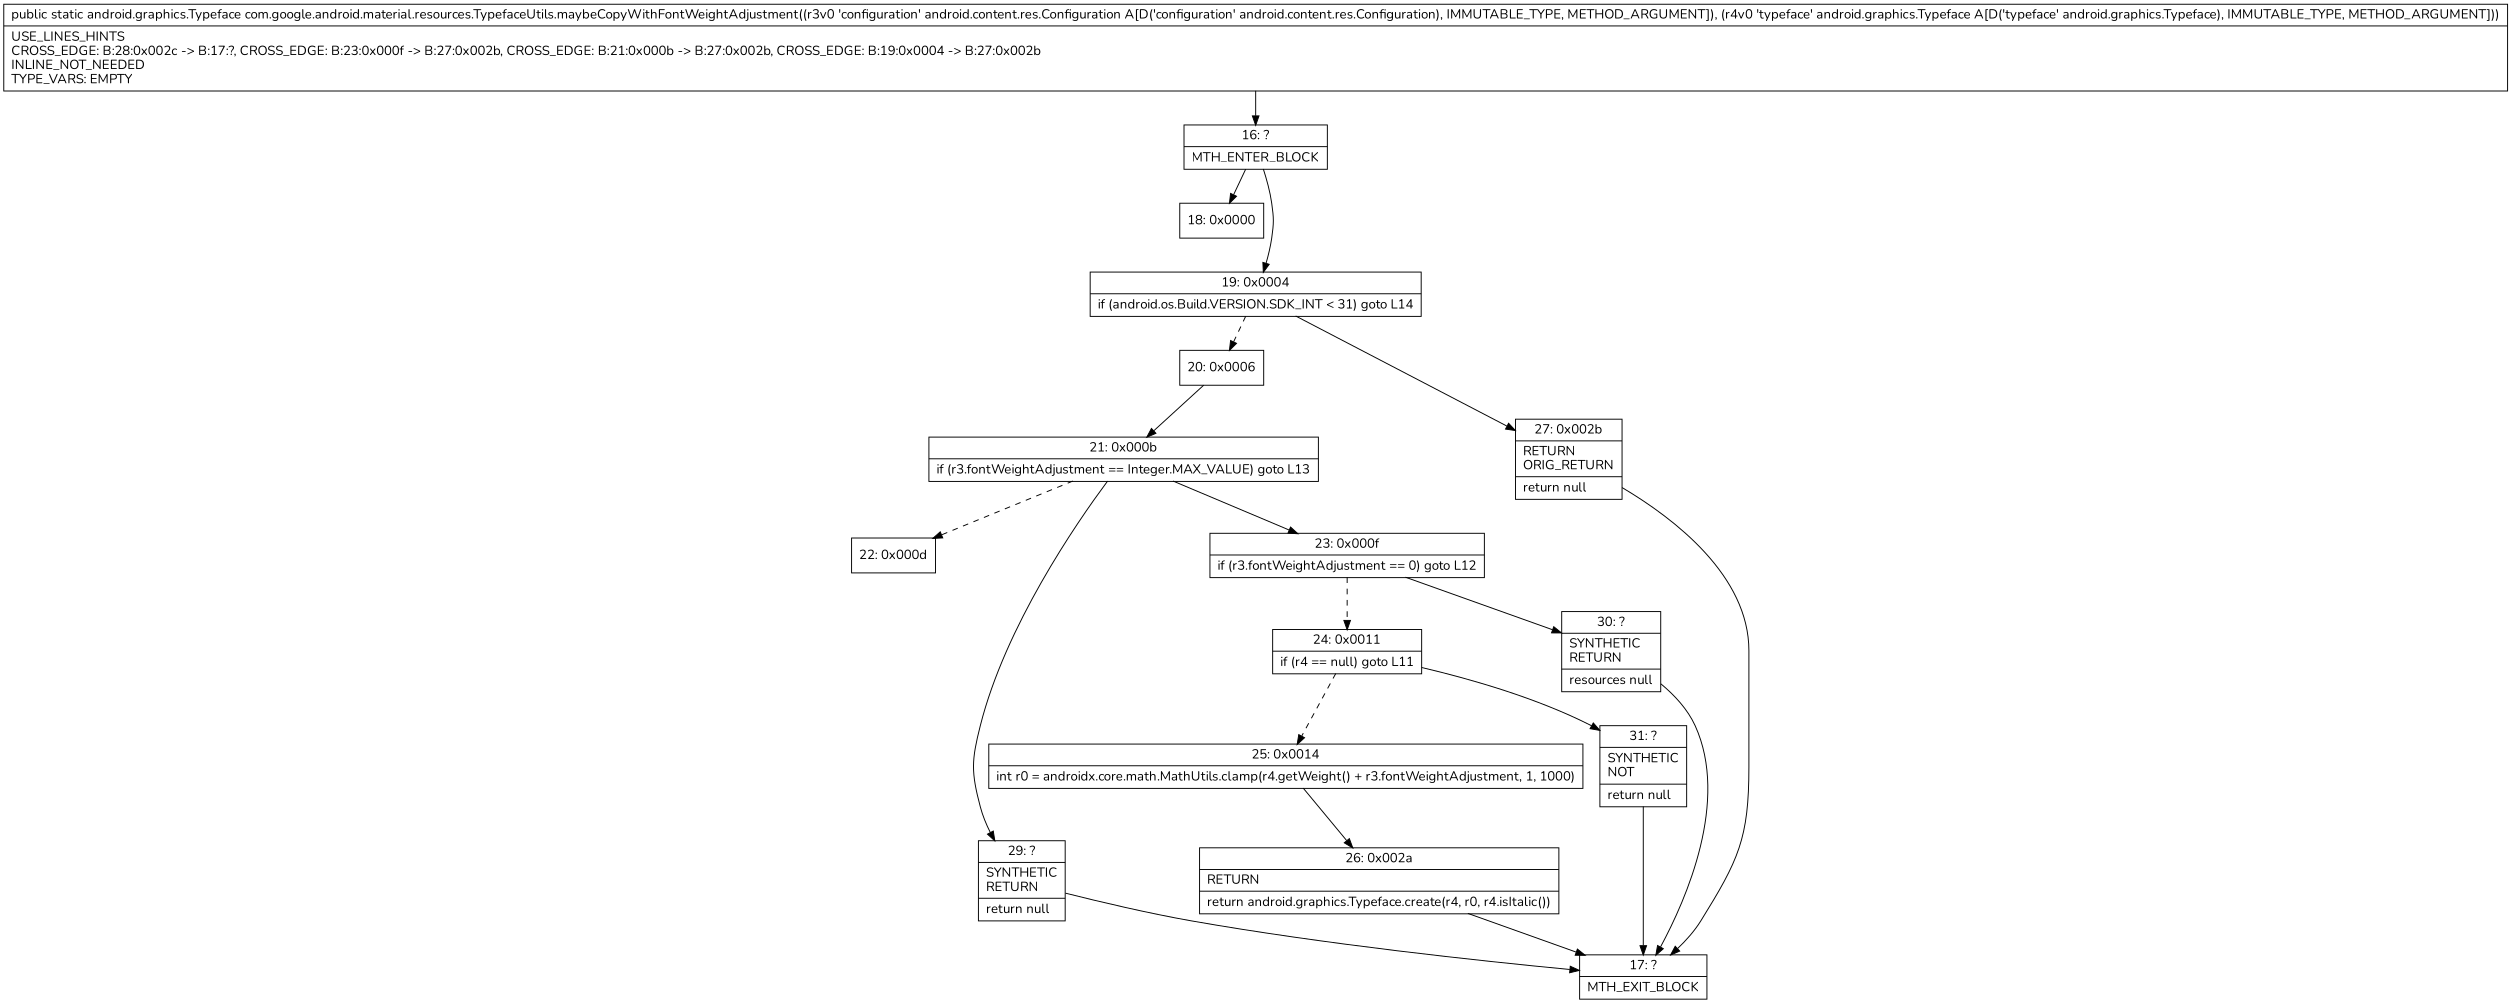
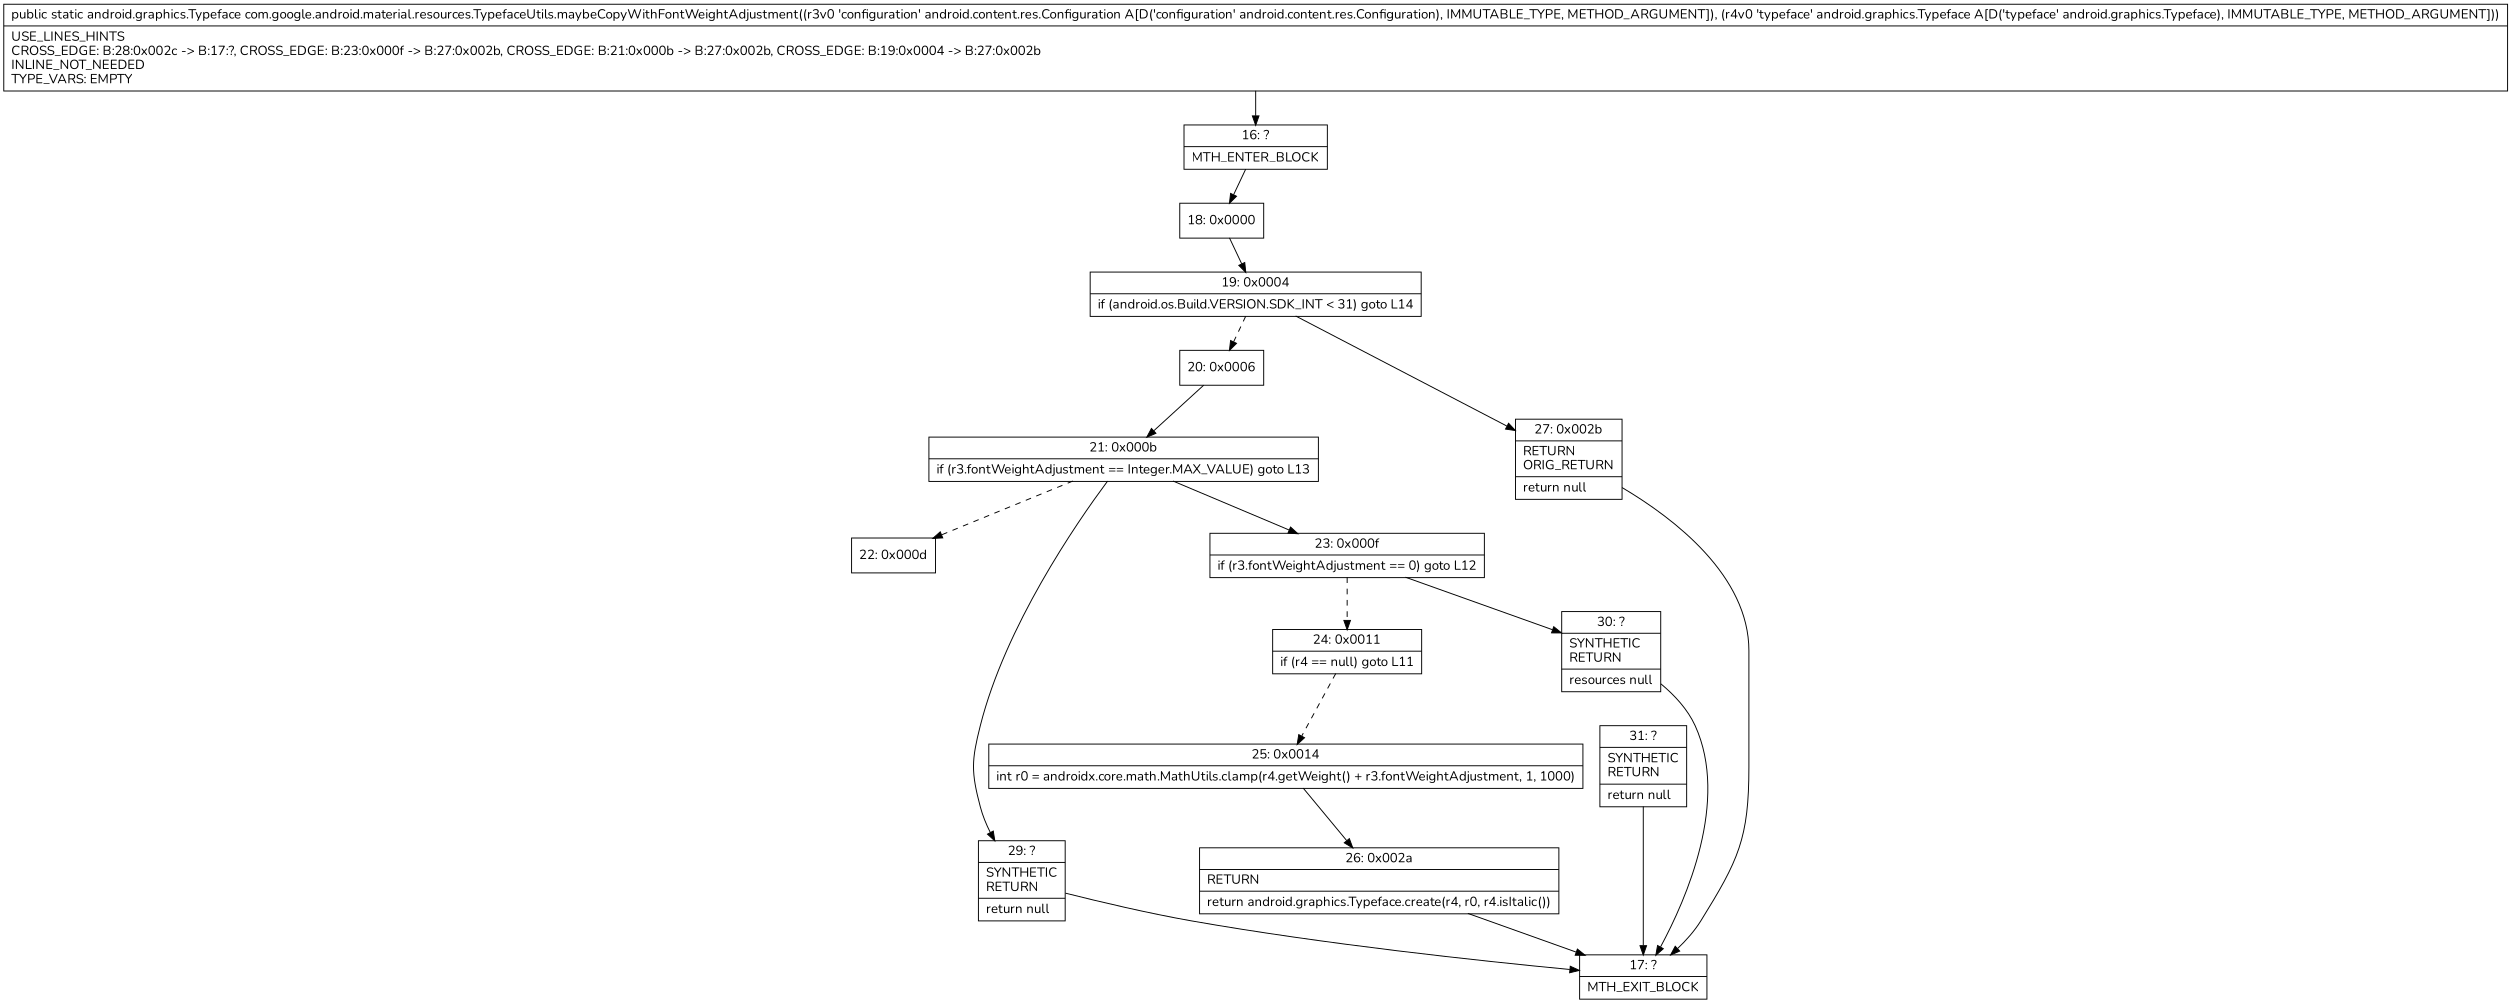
edge "16: ?" -> "19: 0x0004": now "18: 0x0000" -> "19: 0x0004"
edge "24: 0x0011" -> "31: ?": removed
node "31: ?": text "NOT" -> "RETURN"
